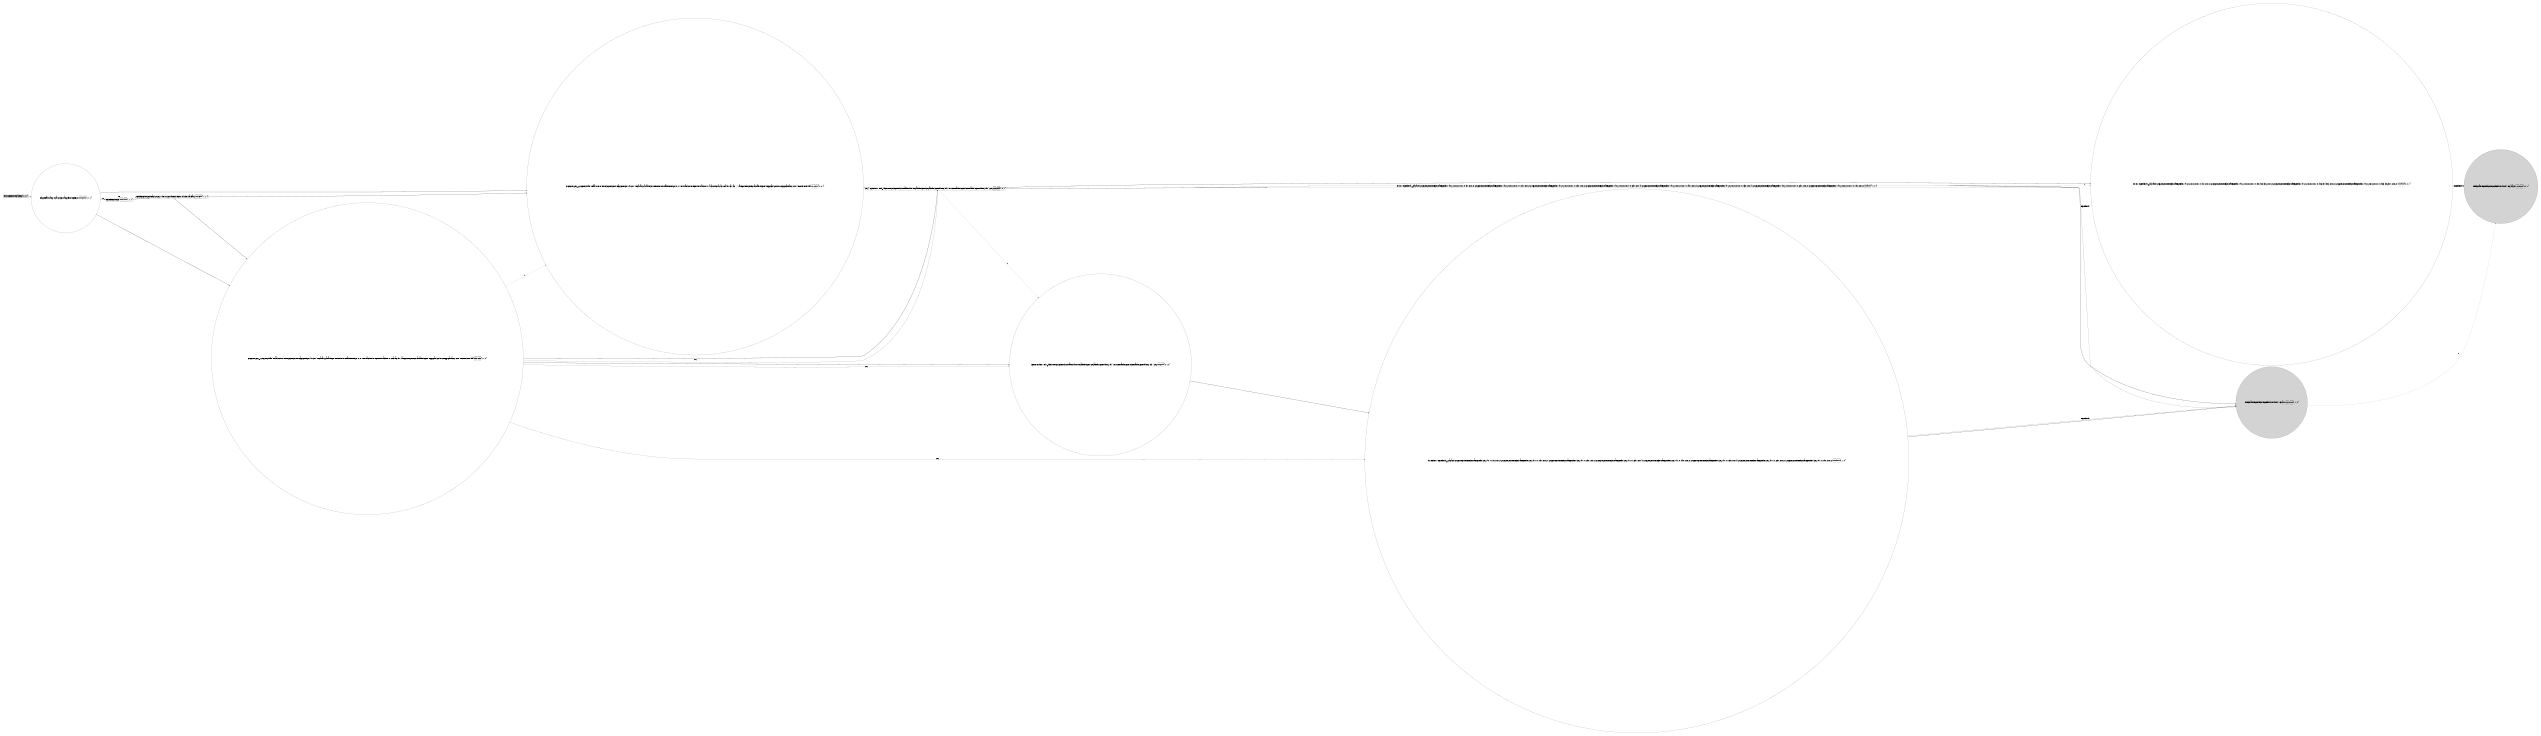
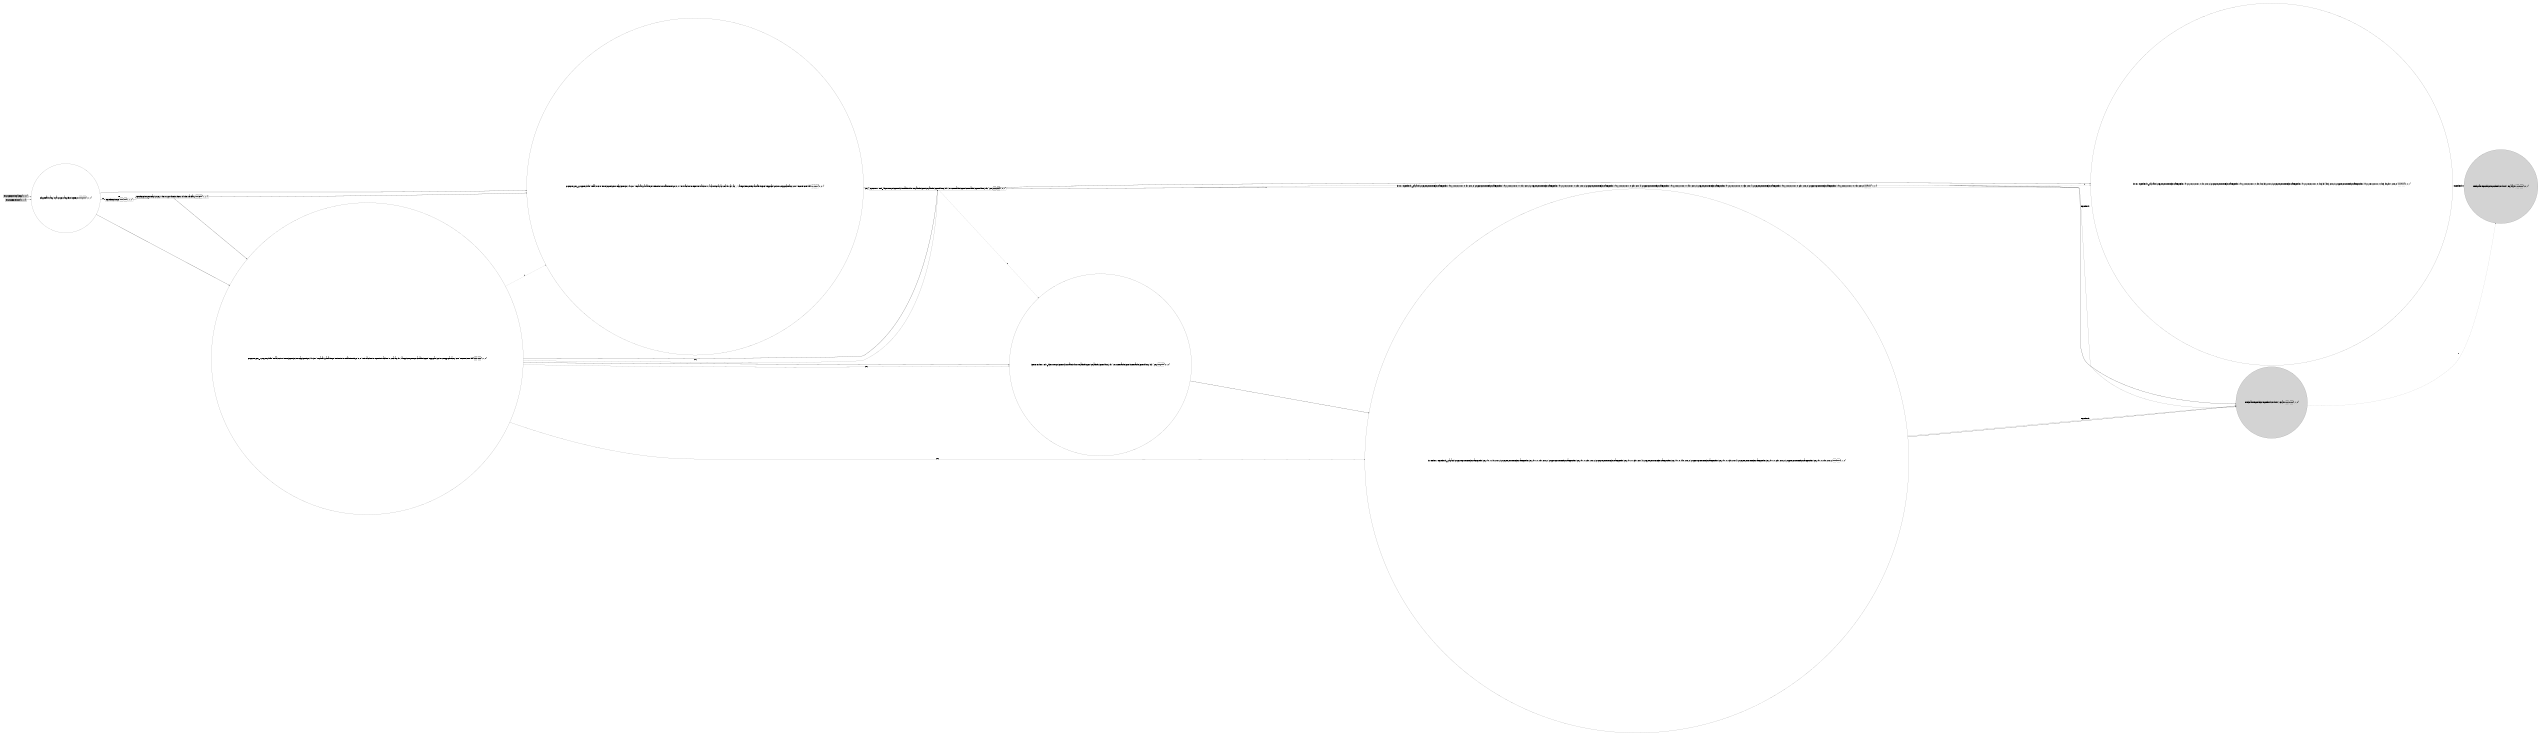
node "testGroupByExpressionAuto['0', '1', '0']": added
